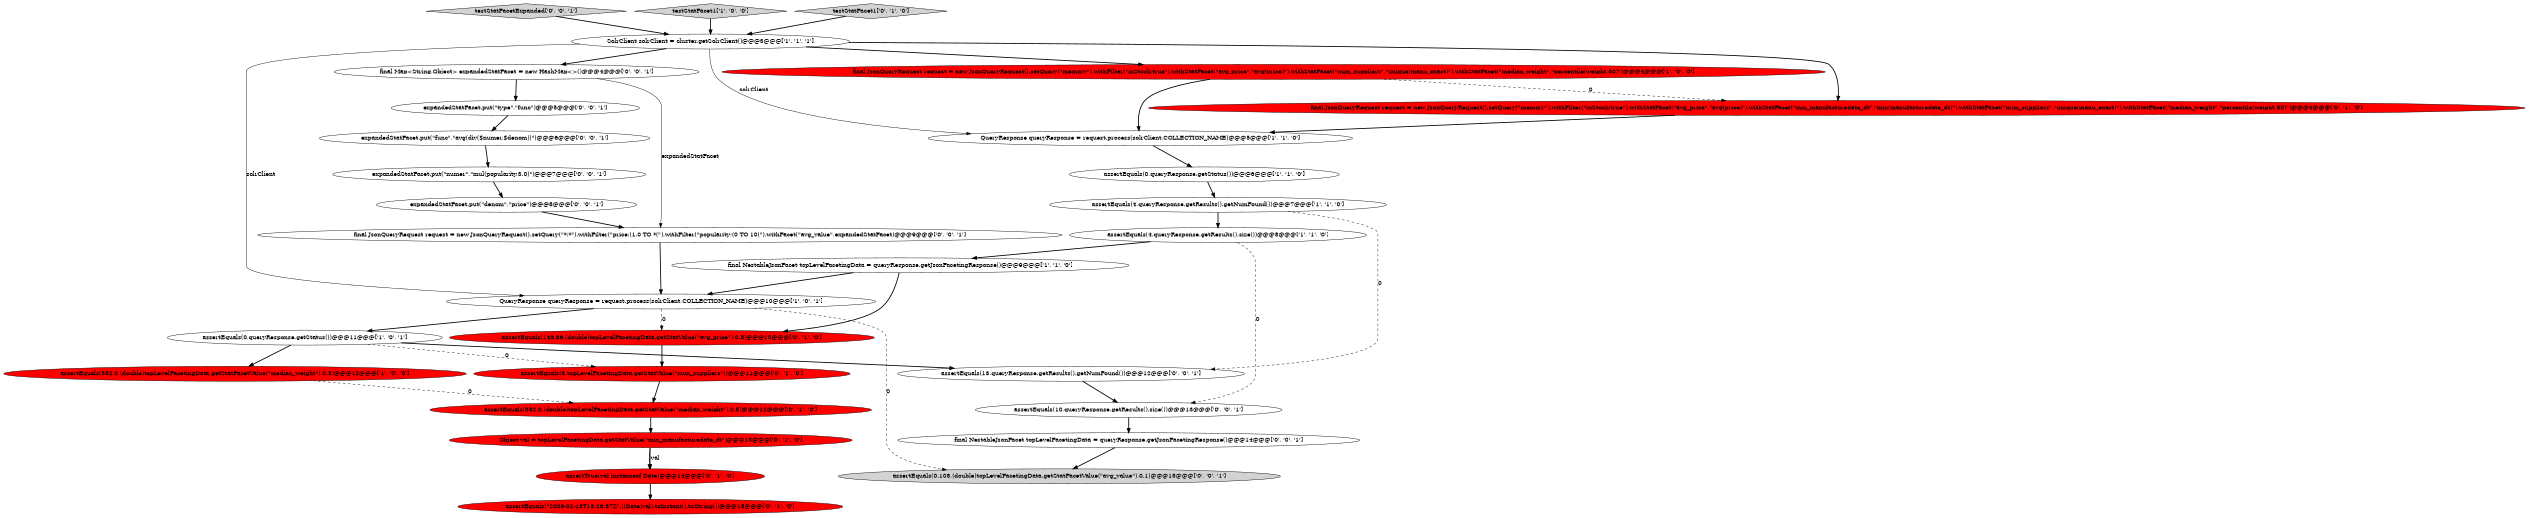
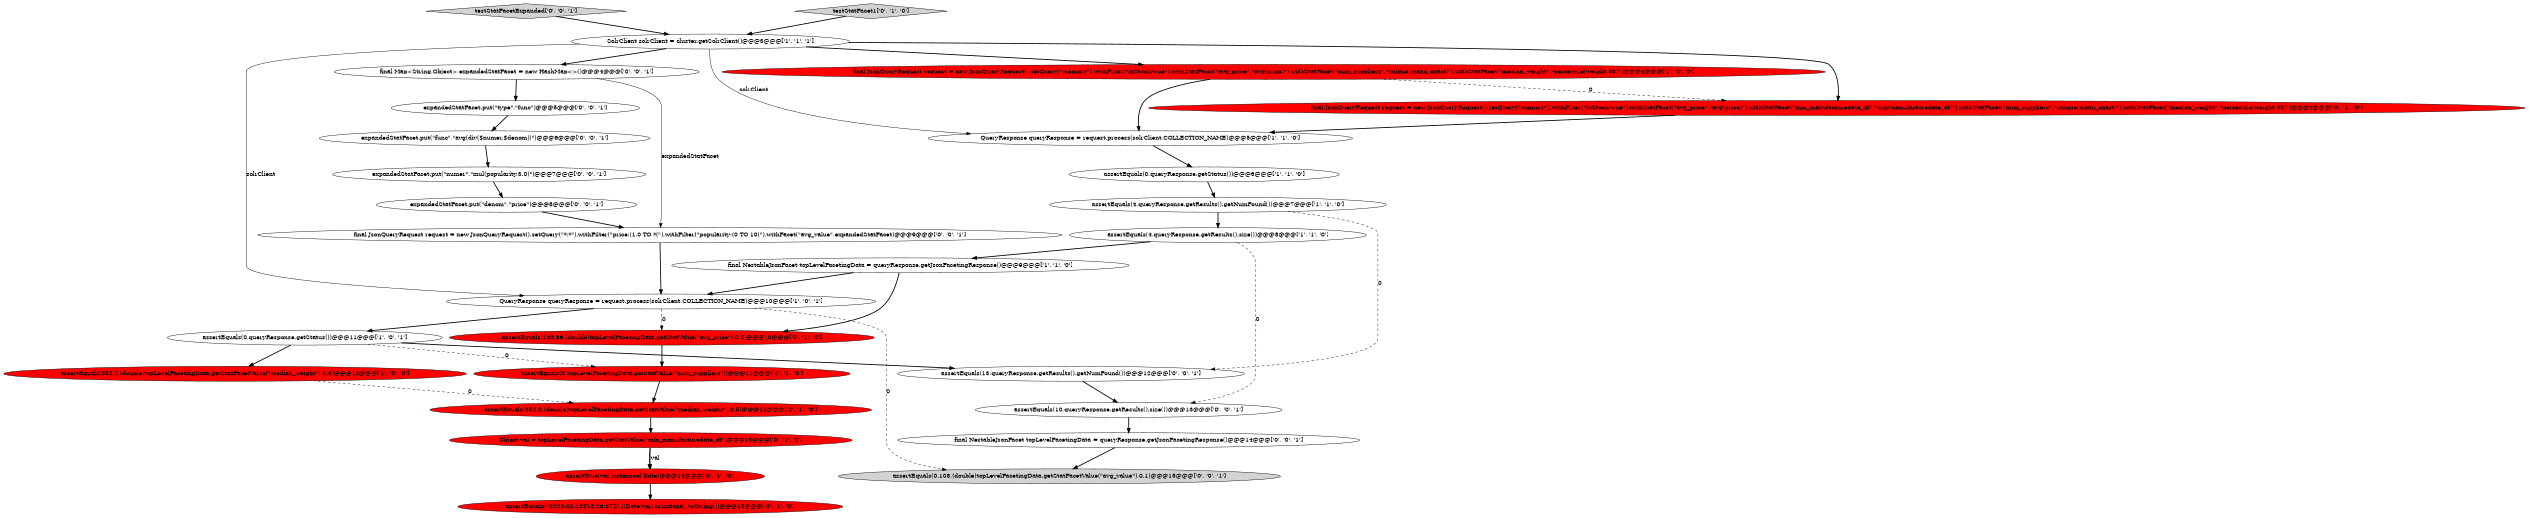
node "testStatFacet1['1', '0', '0']": removed
